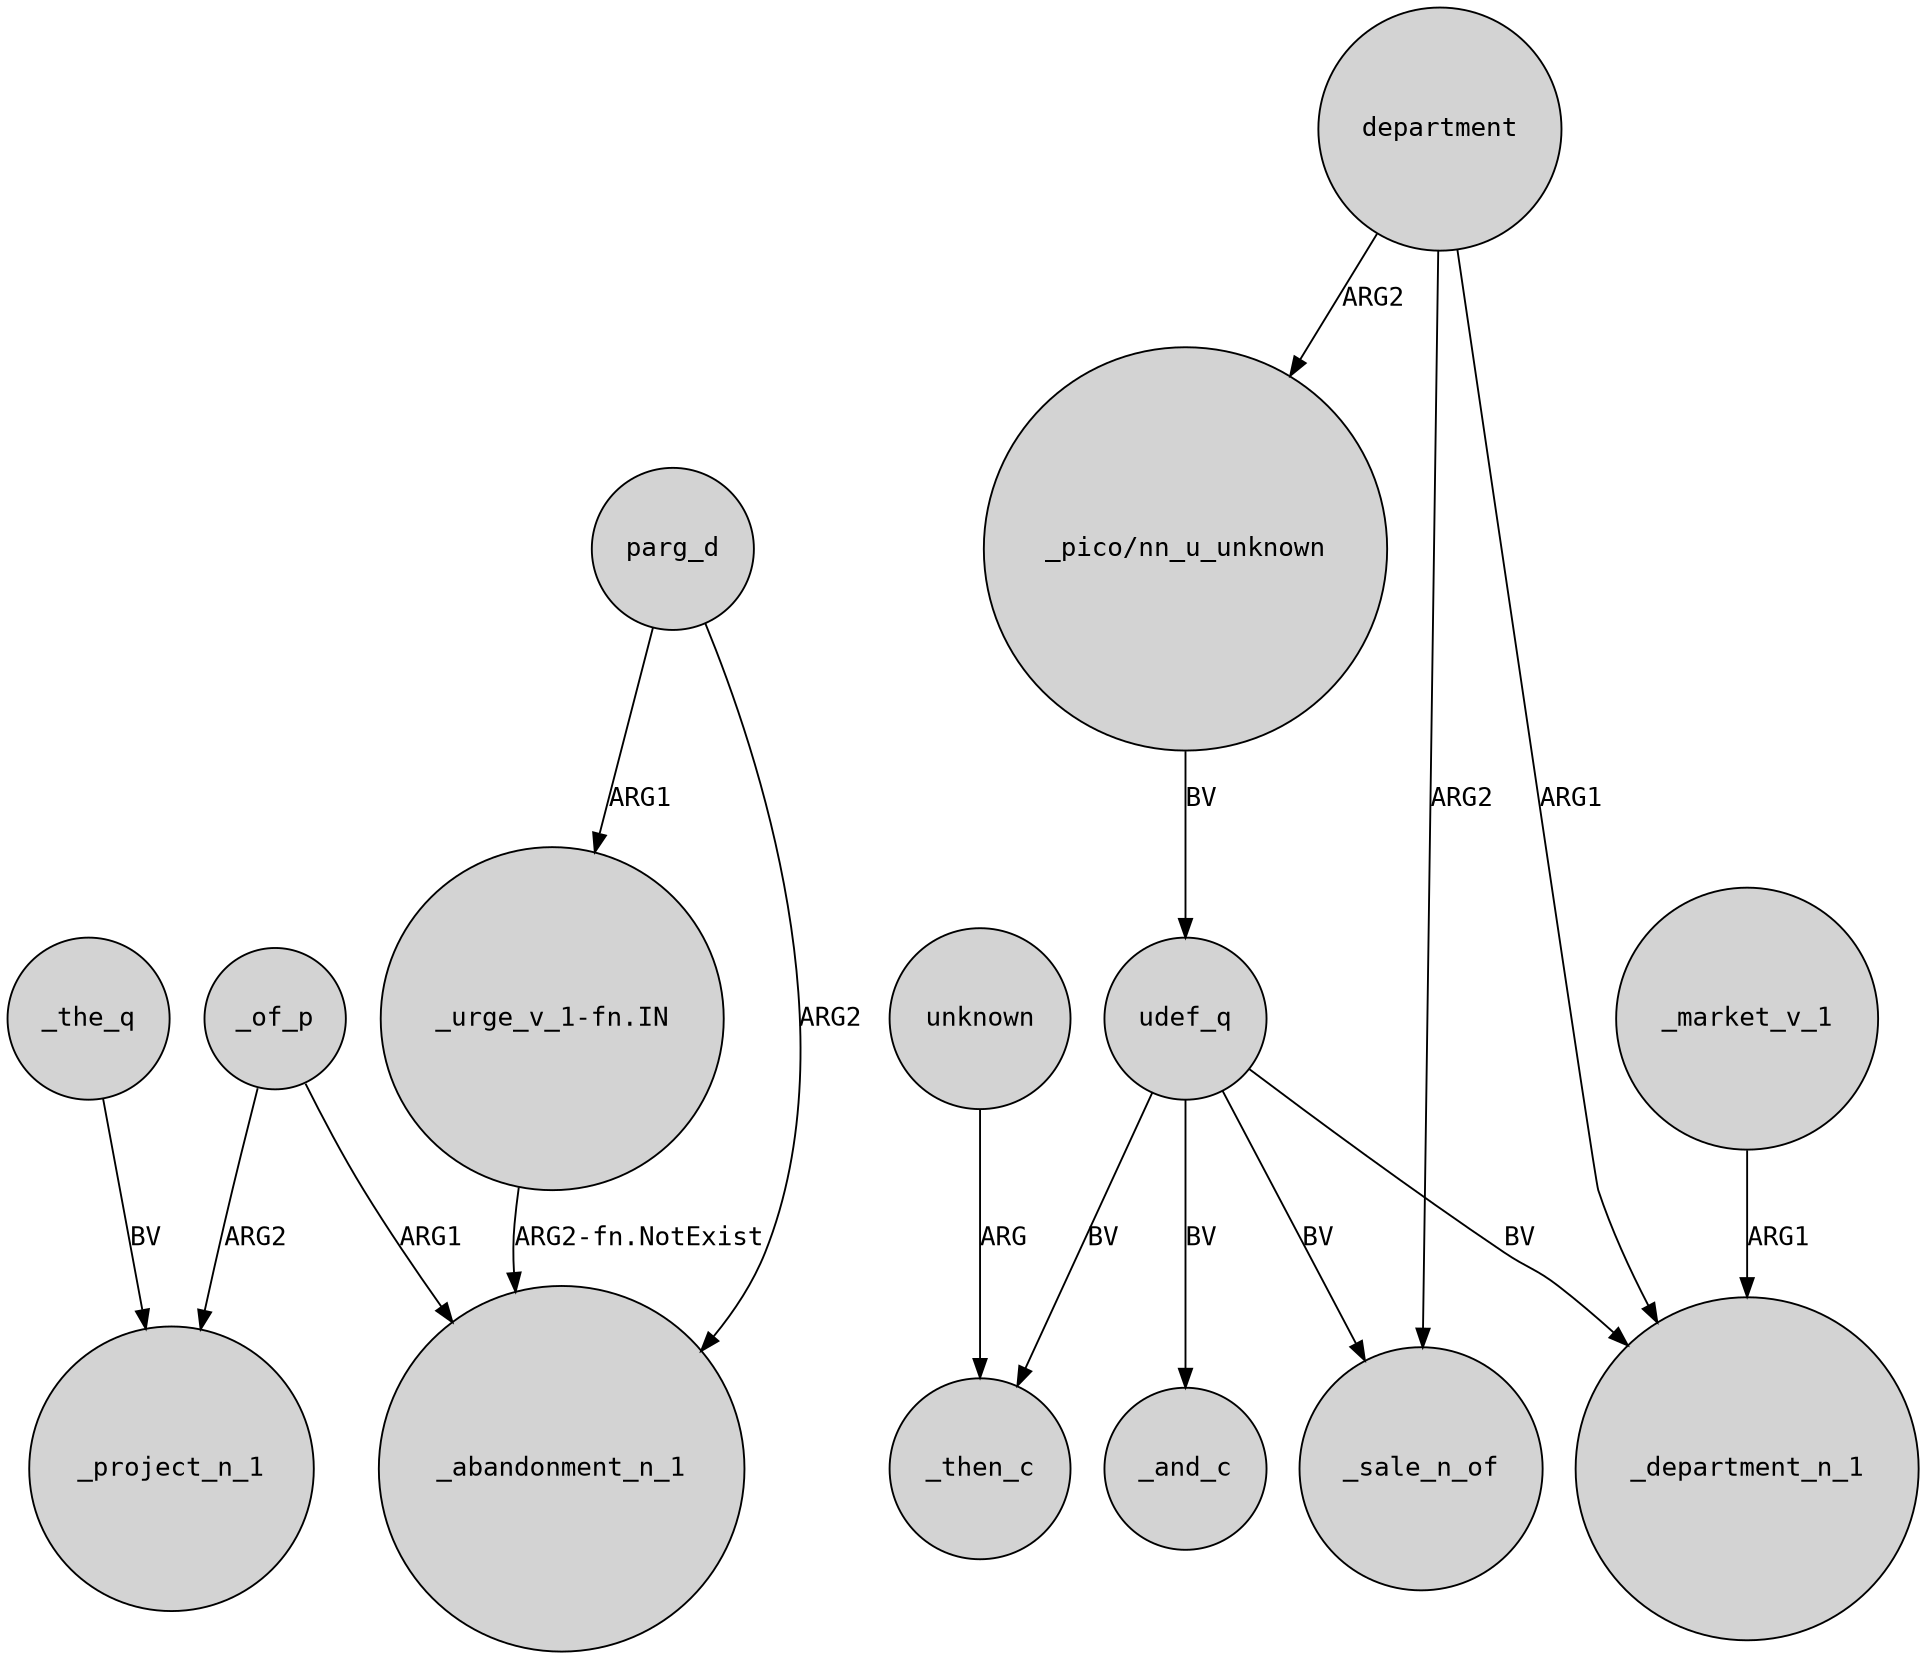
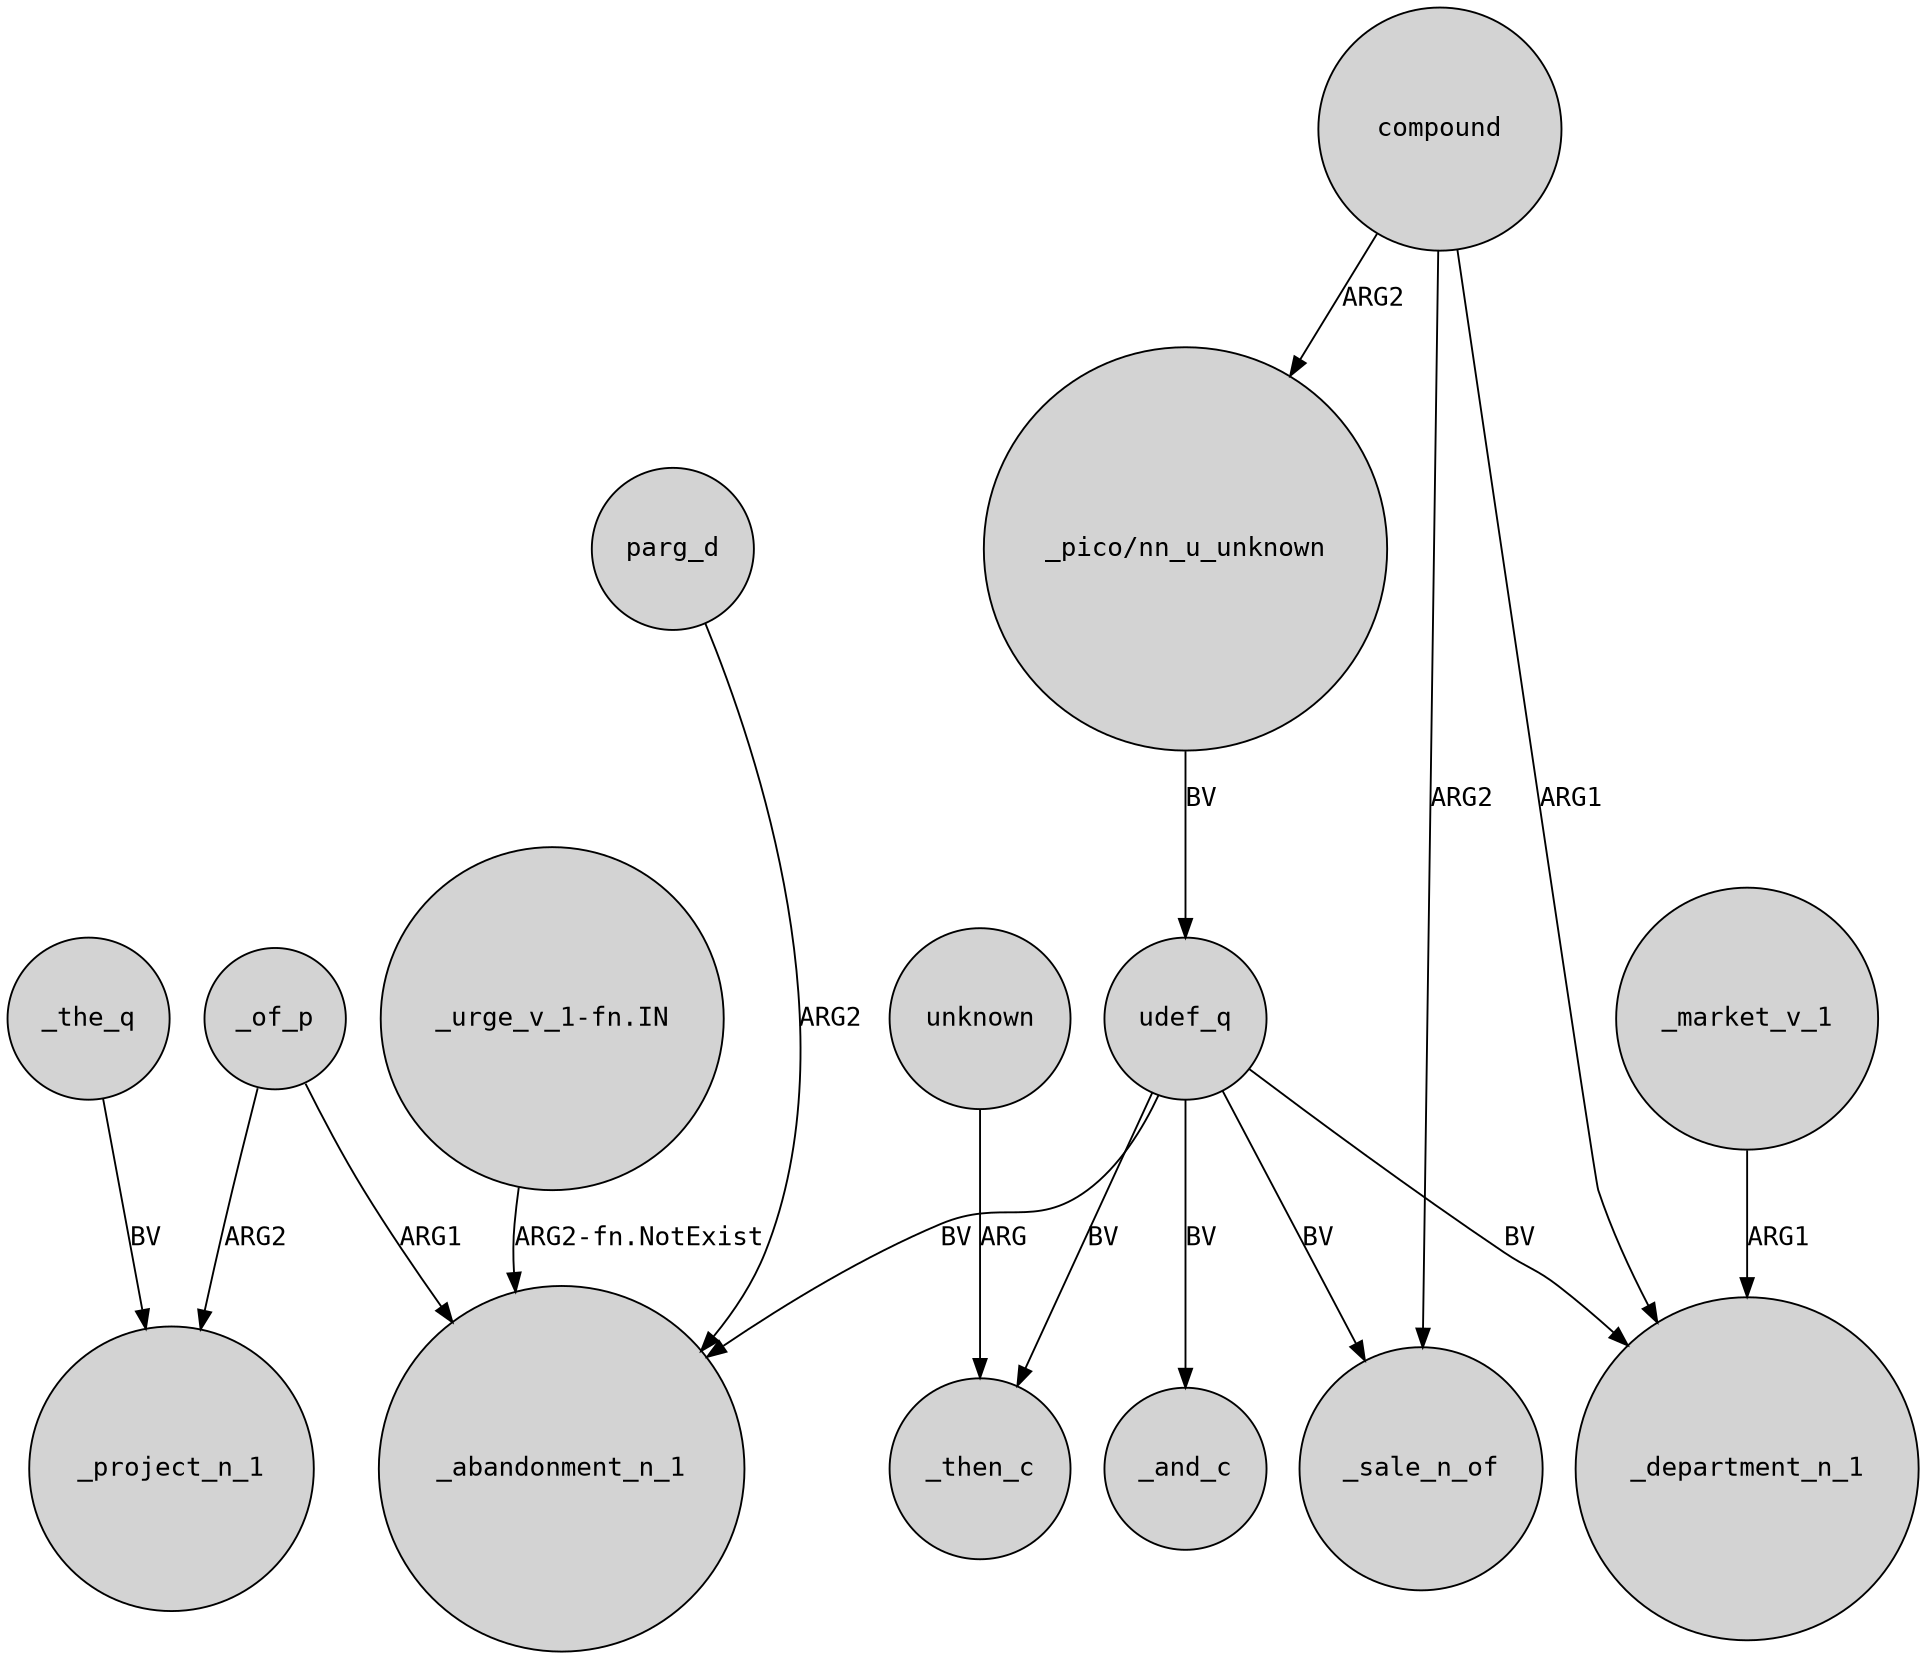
node "department": label "department" -> "compound"
edge "parg_d" -> "_urge_v_1-fn.IN": removed, label "ARG1"
edge "udef_q" -> "_abandonment_n_1": added, label "BV"
